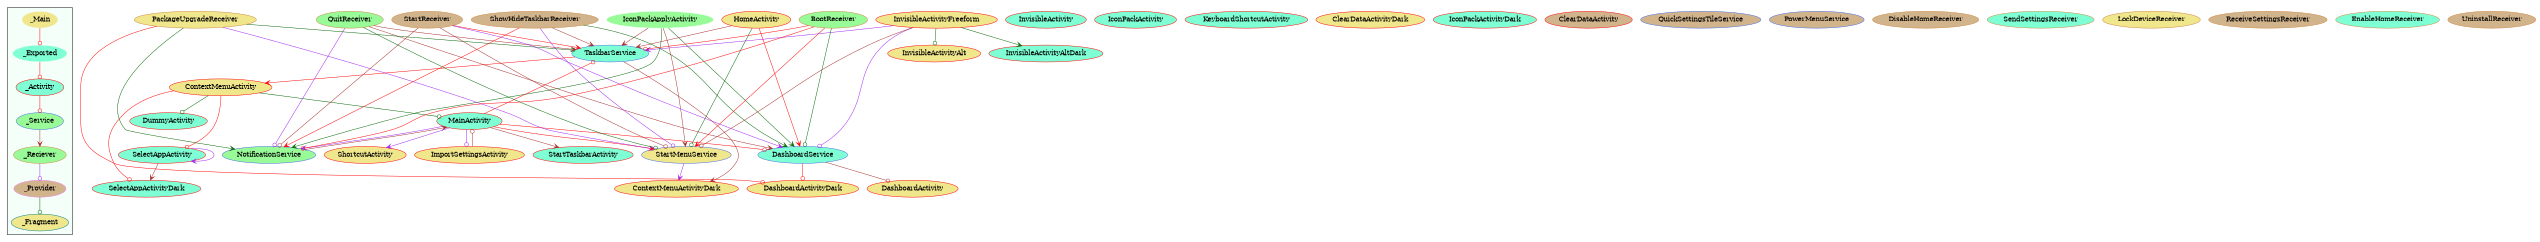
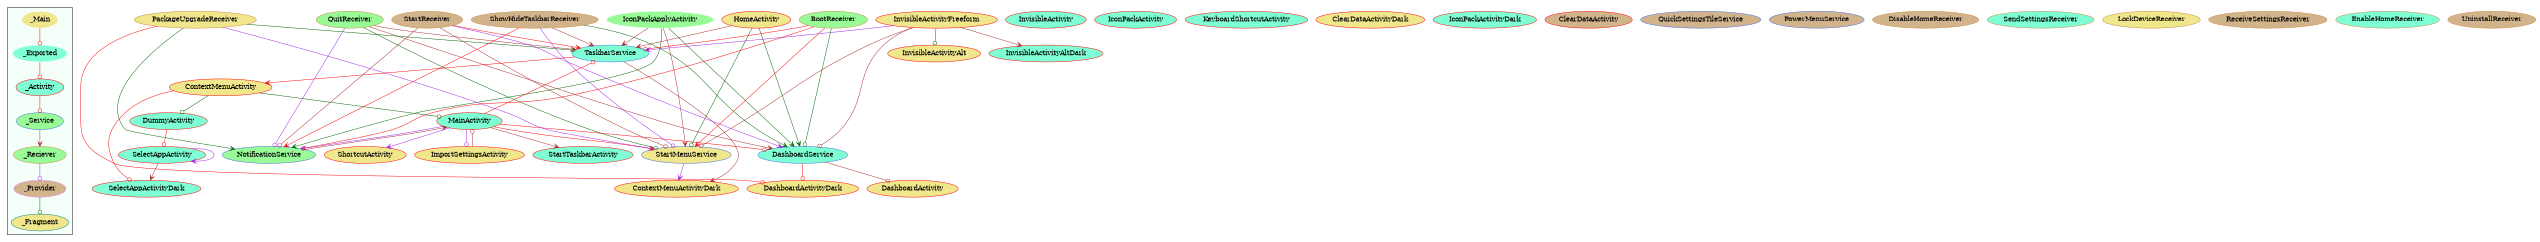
edge "InvisibleActivityFreeform" -> "InvisibleActivityAltDark": color darkgreen -> brown
edge "InvisibleActivityFreeform" -> "DashboardService": color purple -> brown
edge "HomeActivity" -> "DashboardService": color red -> darkgreen
edge "ContextMenuActivity" -> "SelectAppActivity": now "DummyActivity" -> "SelectAppActivity"
